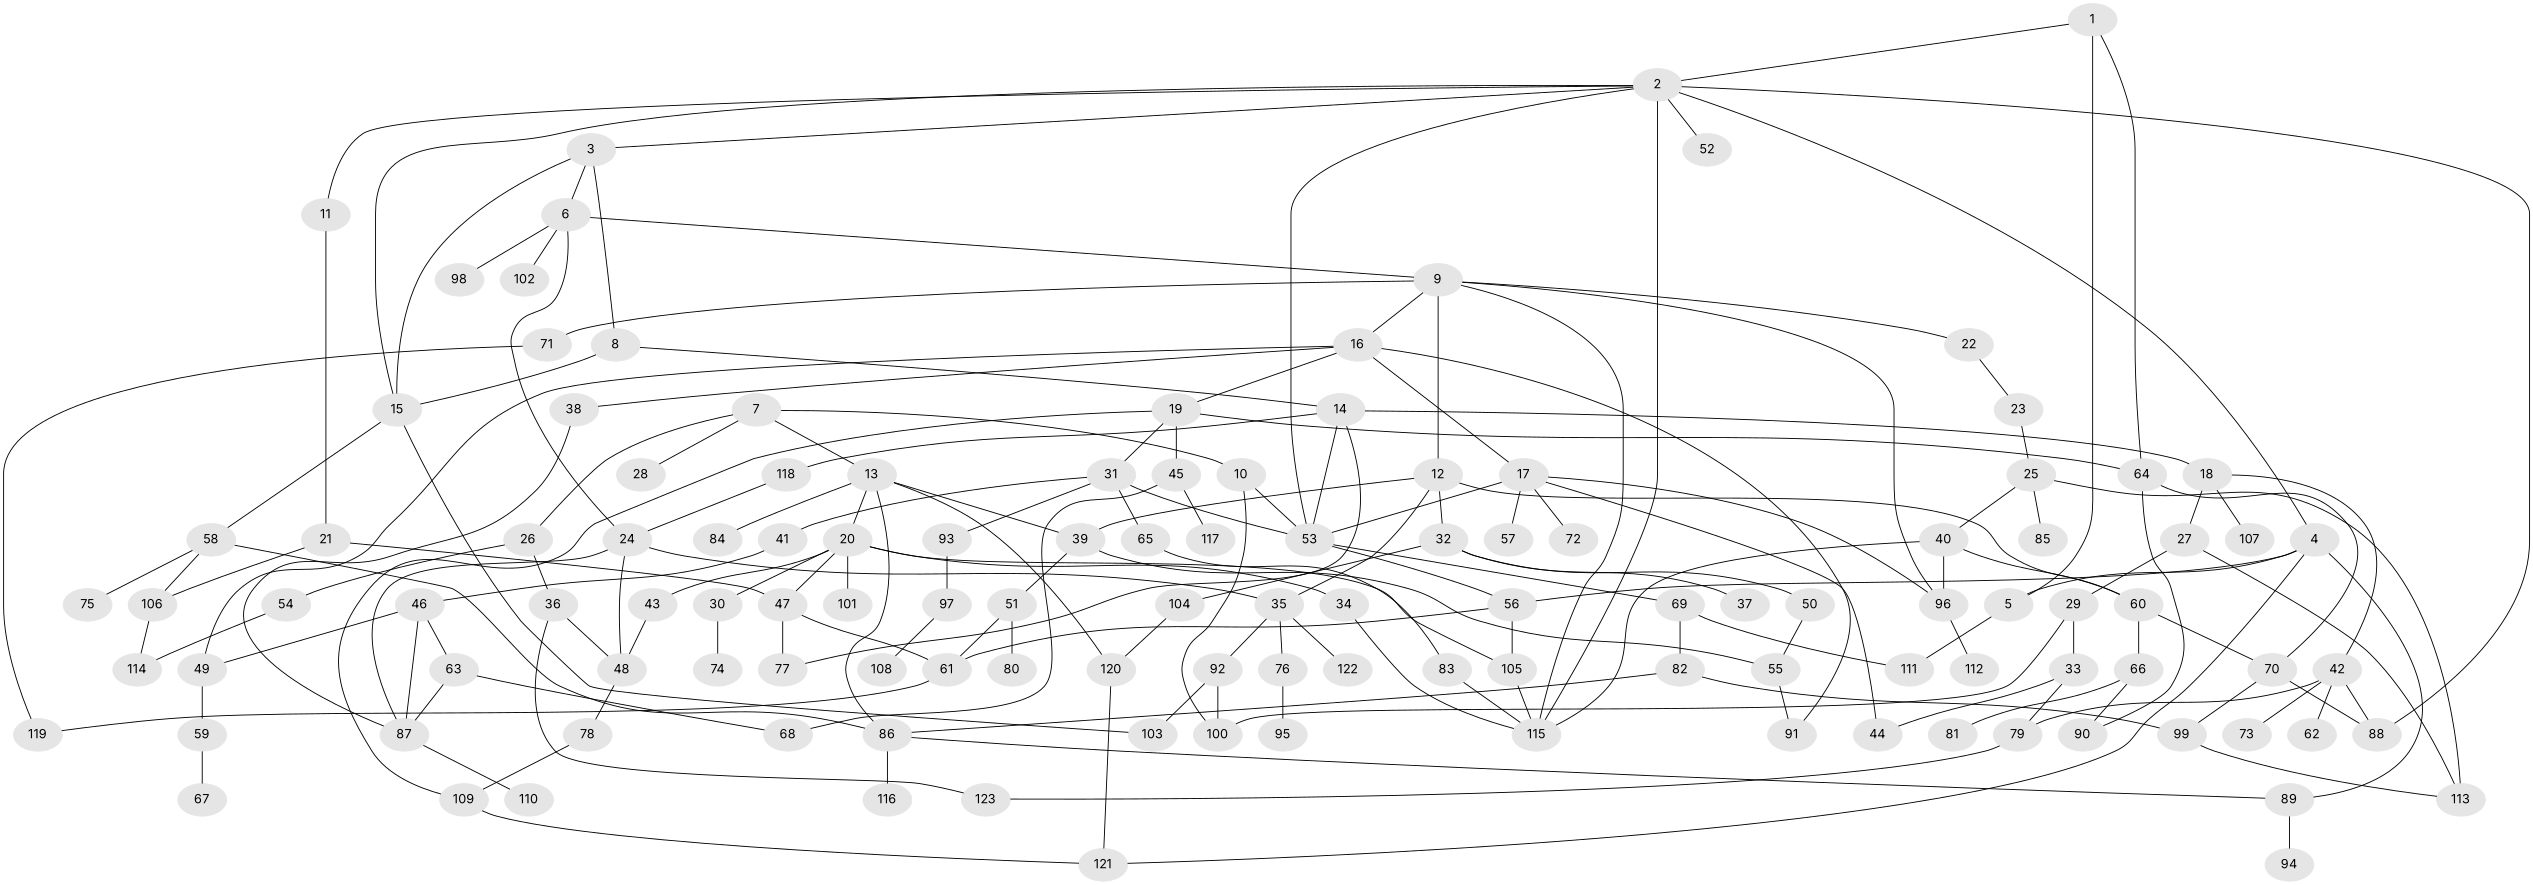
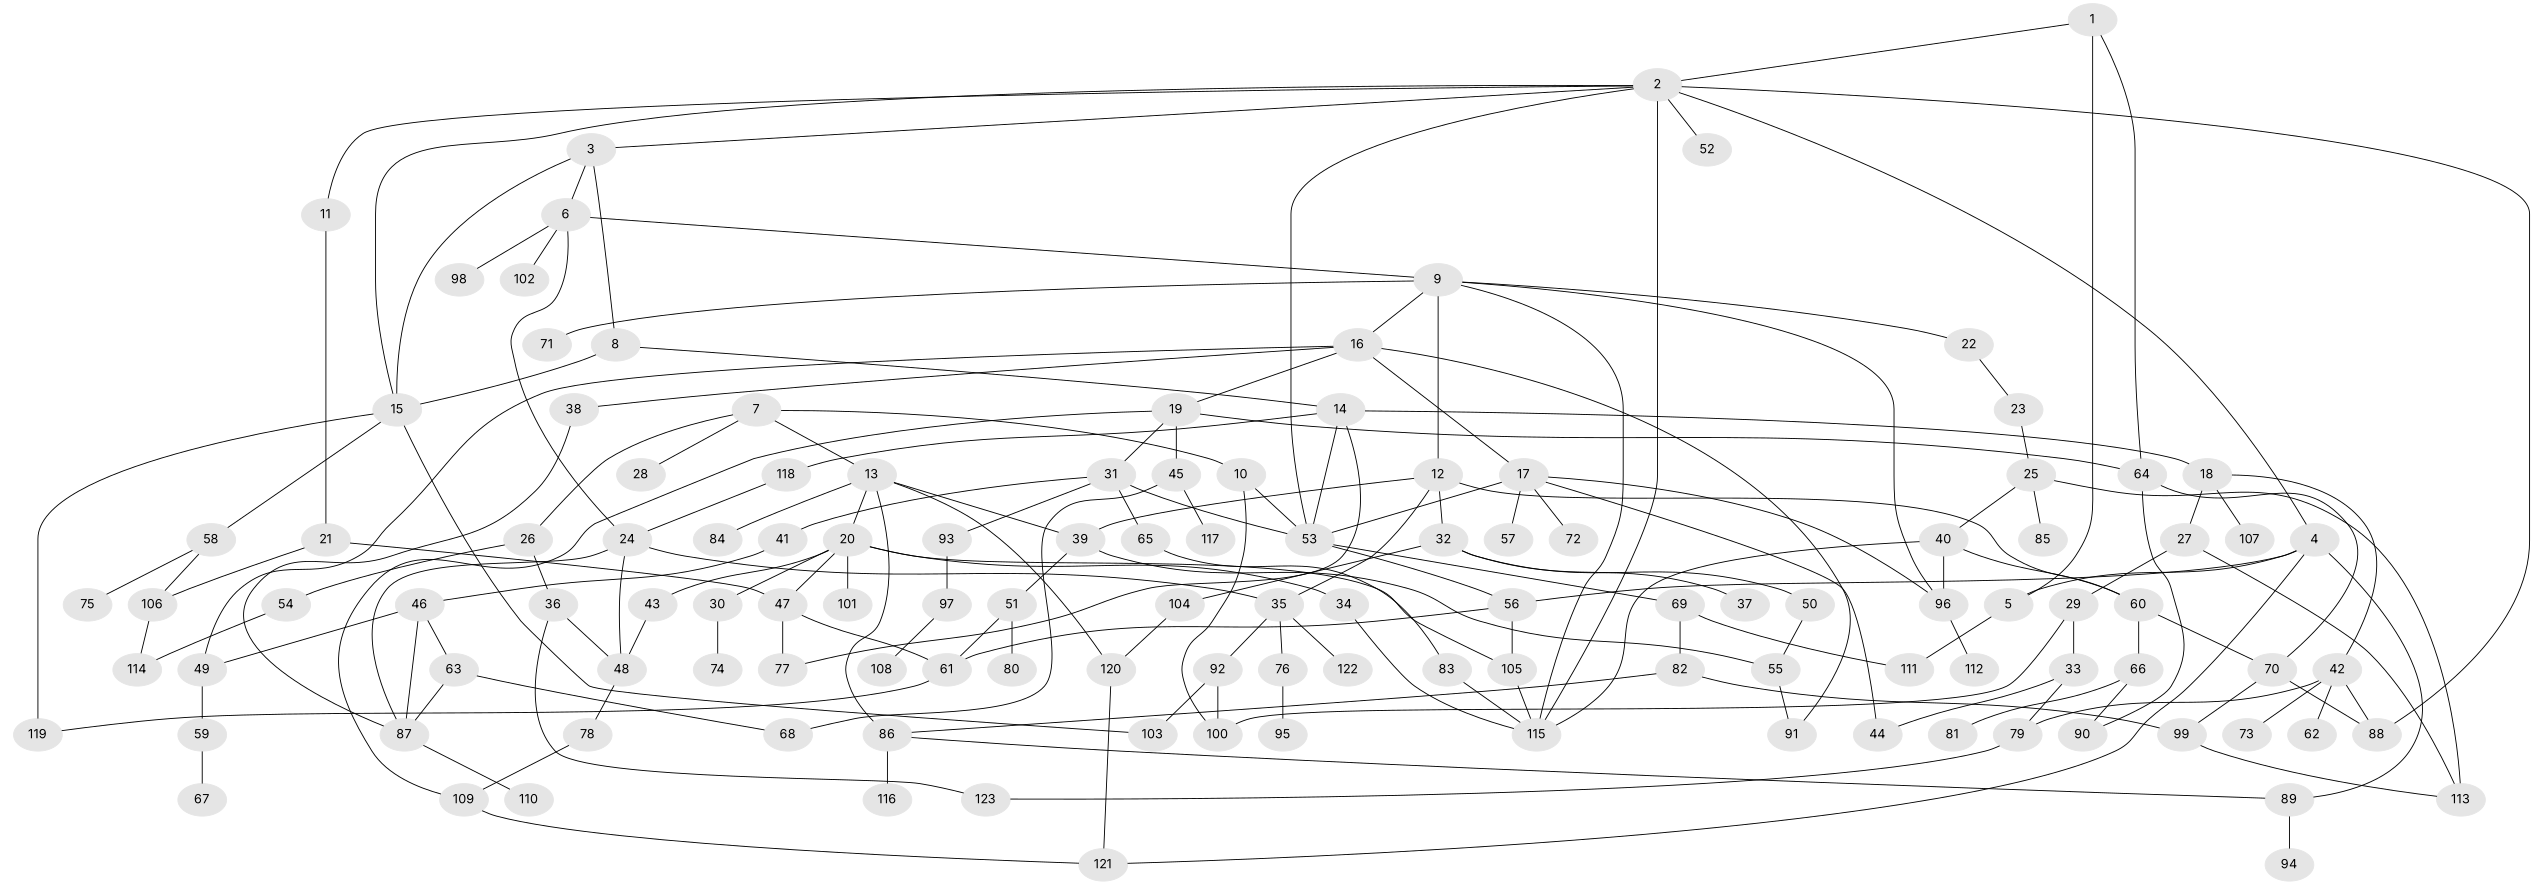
edge "71" -- "119": now "15" -- "119"
edge "58" -- "86": removed
